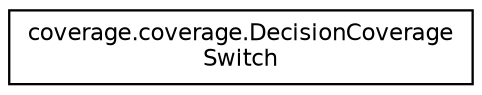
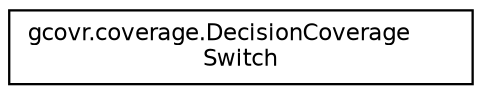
node "coverage.coverage.DecisionCoverage Switch": label "coverage.coverage.DecisionCoverage Switch" -> "gcovr.coverage.DecisionCoverage Switch"
